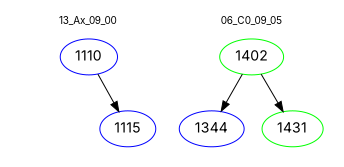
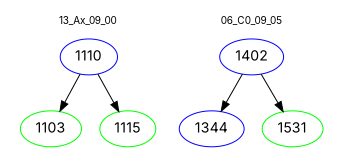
node "1402": color green -> blue
node "1103": added
node "1115": color blue -> green
node "1431": label "1431" -> "1531"
